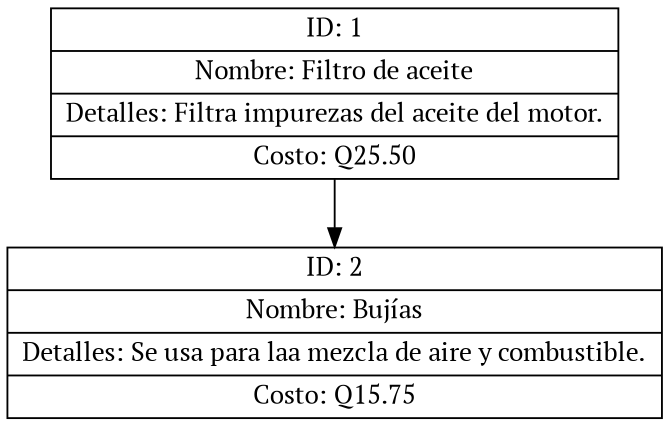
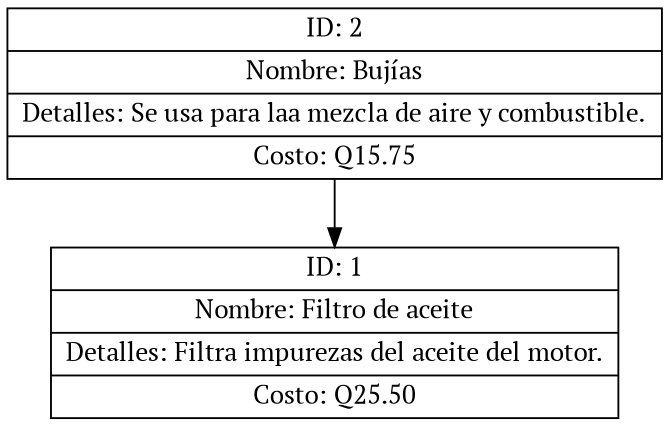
edge "ID: 1" -> "ID: 2": reversed
